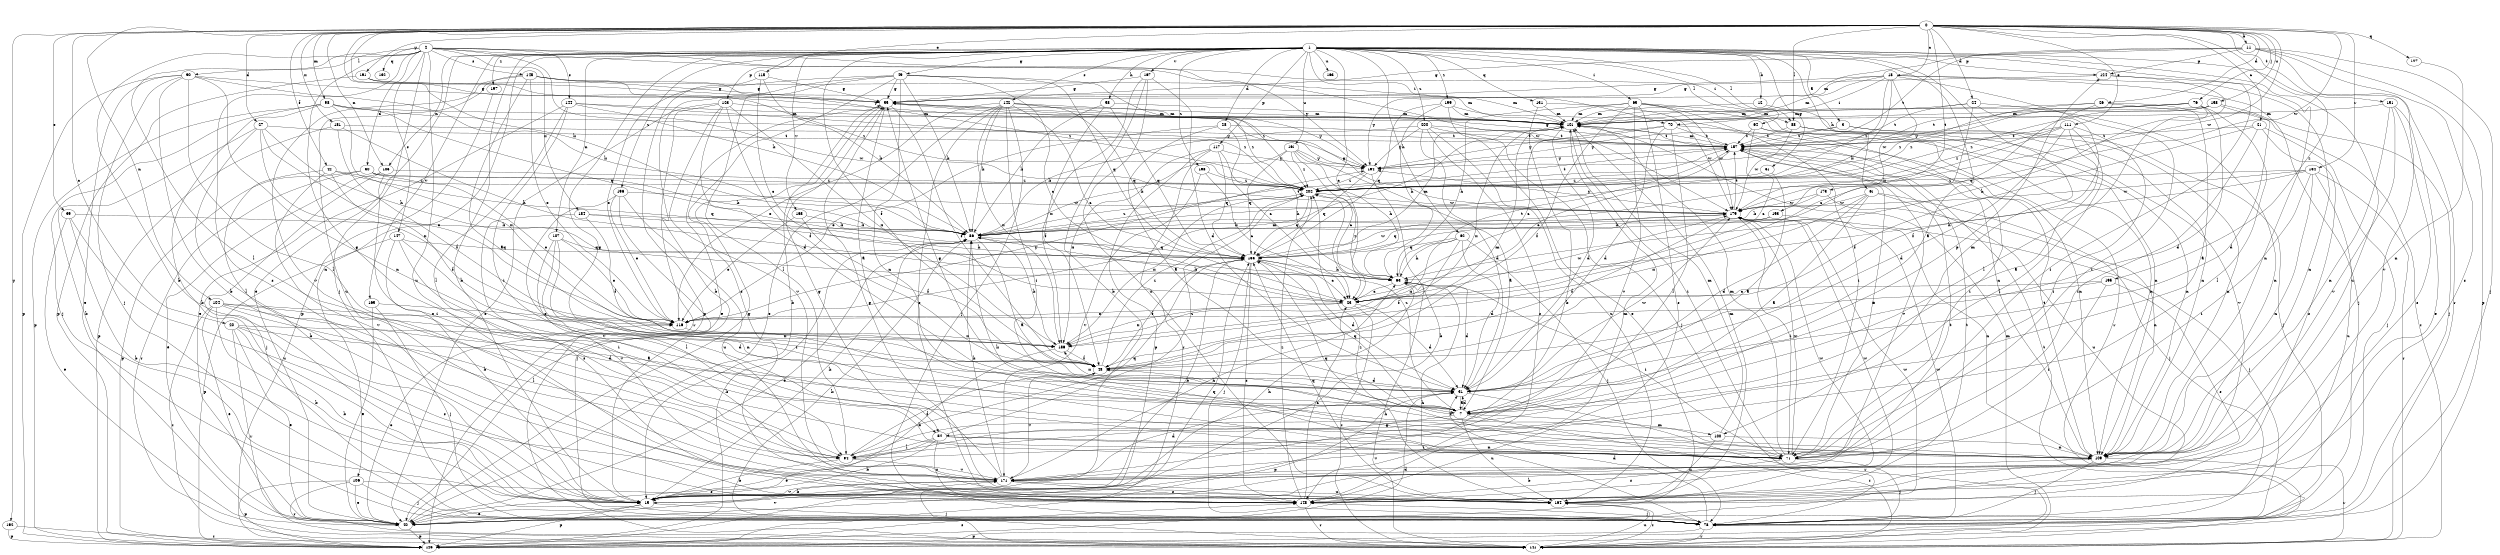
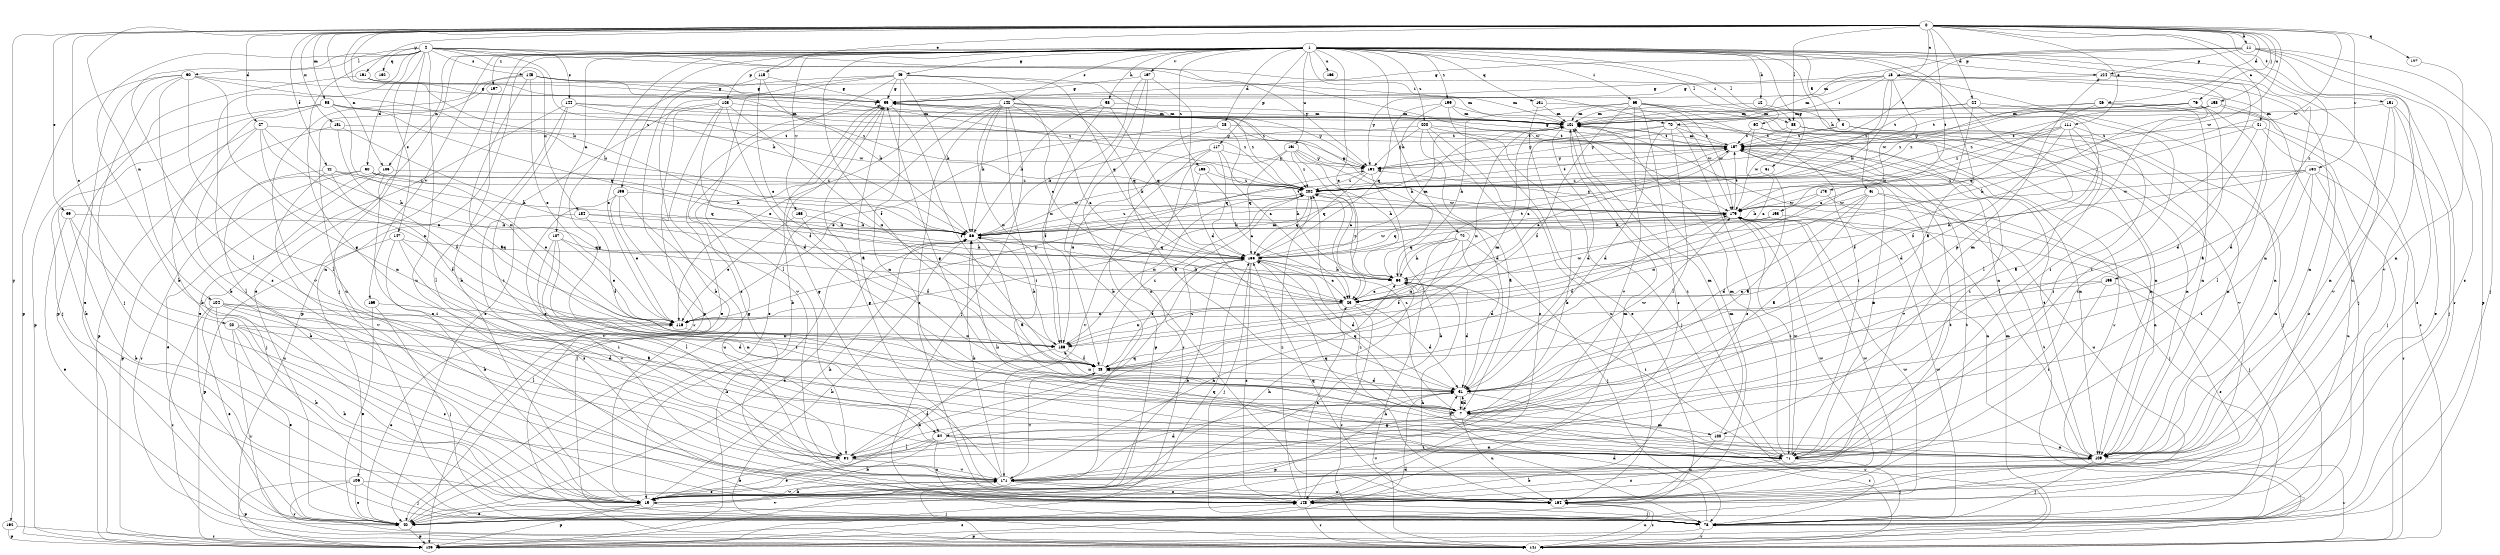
node "62": label "62" -> "72"
edge "70" -> "148": added, label "s"
